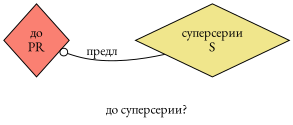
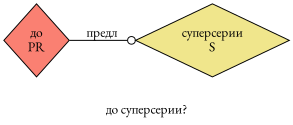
edge "суперсерии S" -> "до PR": reversed
